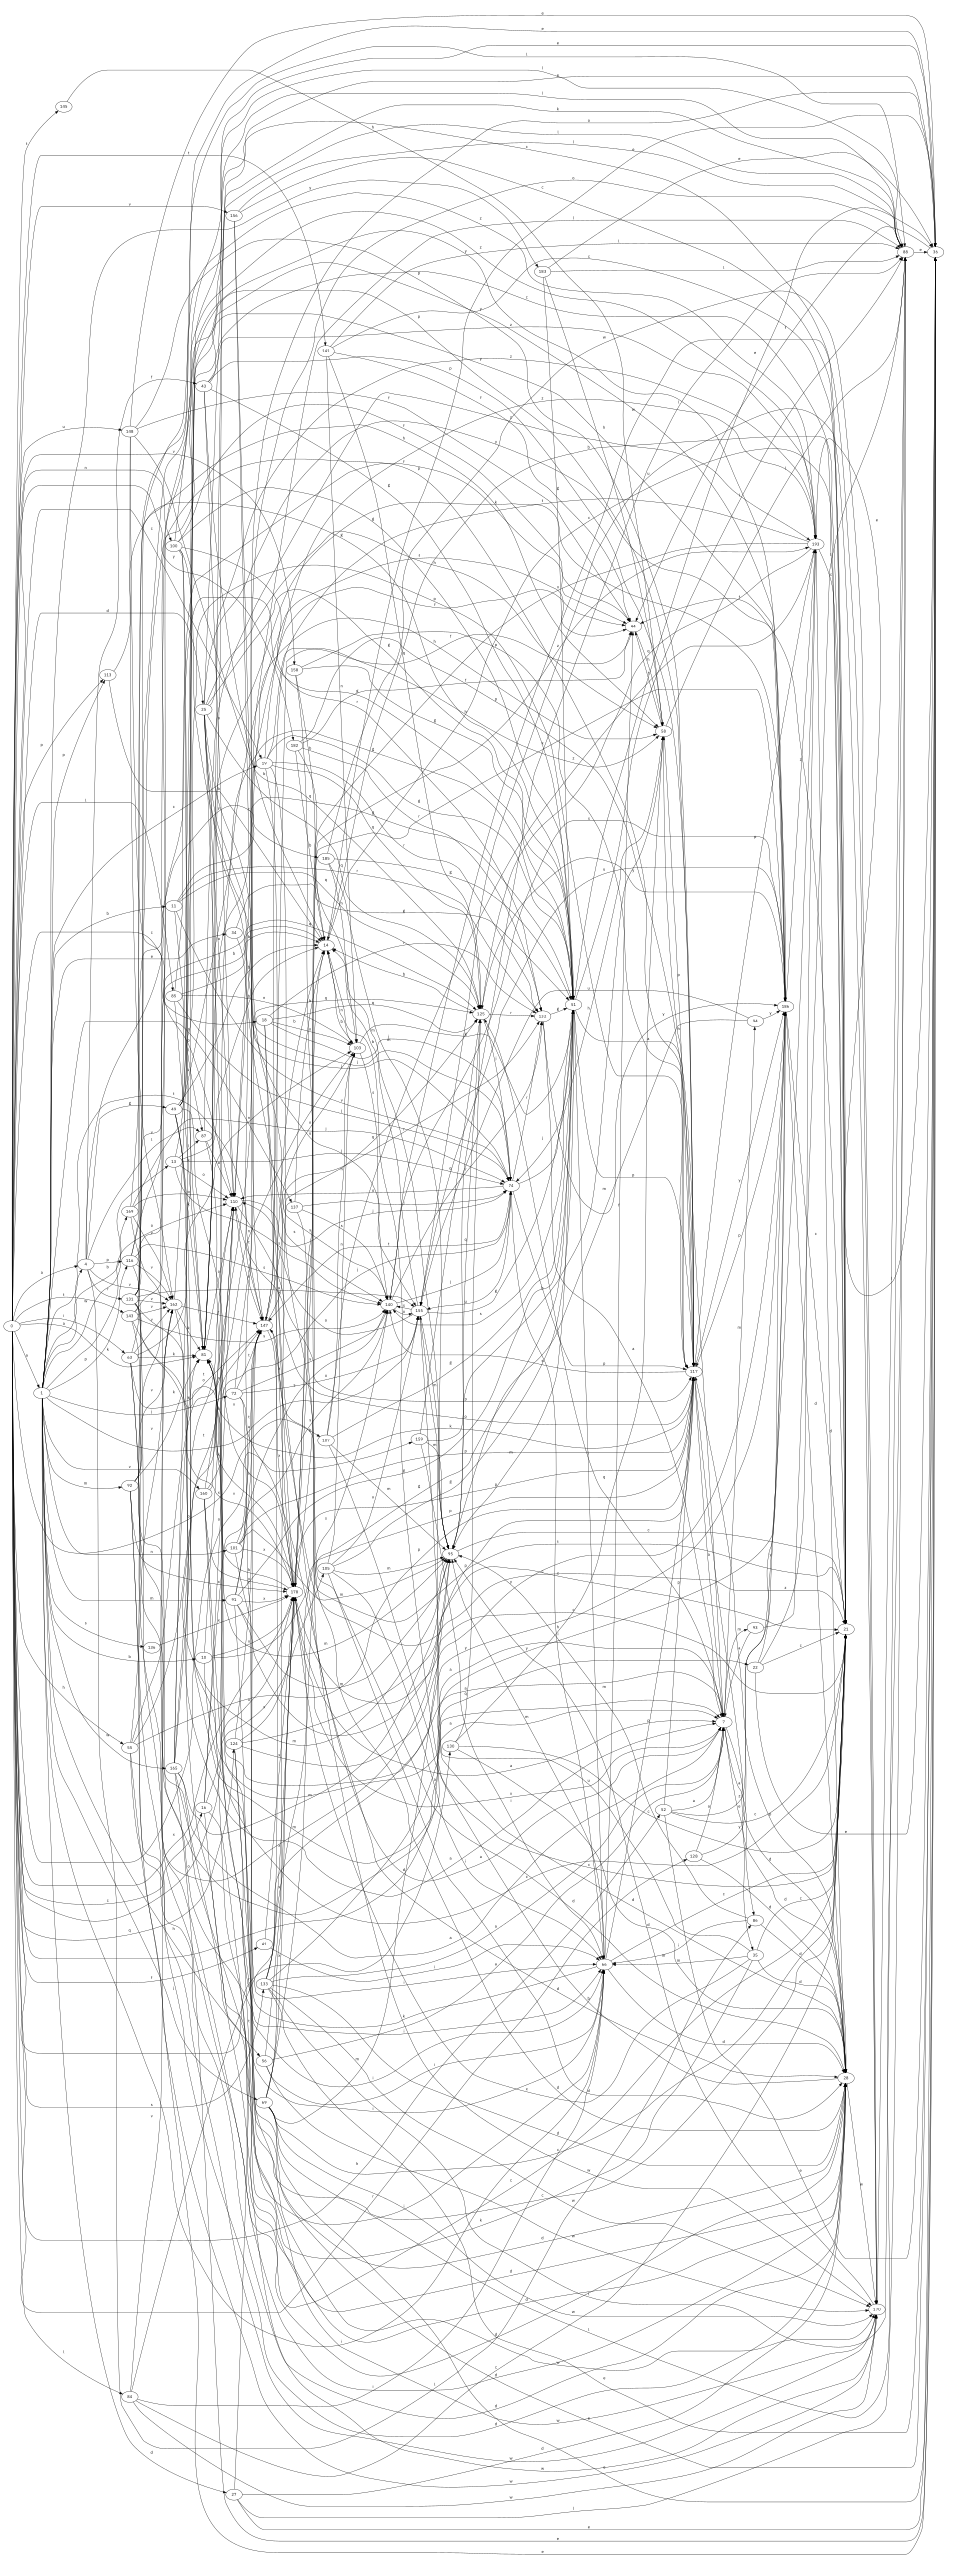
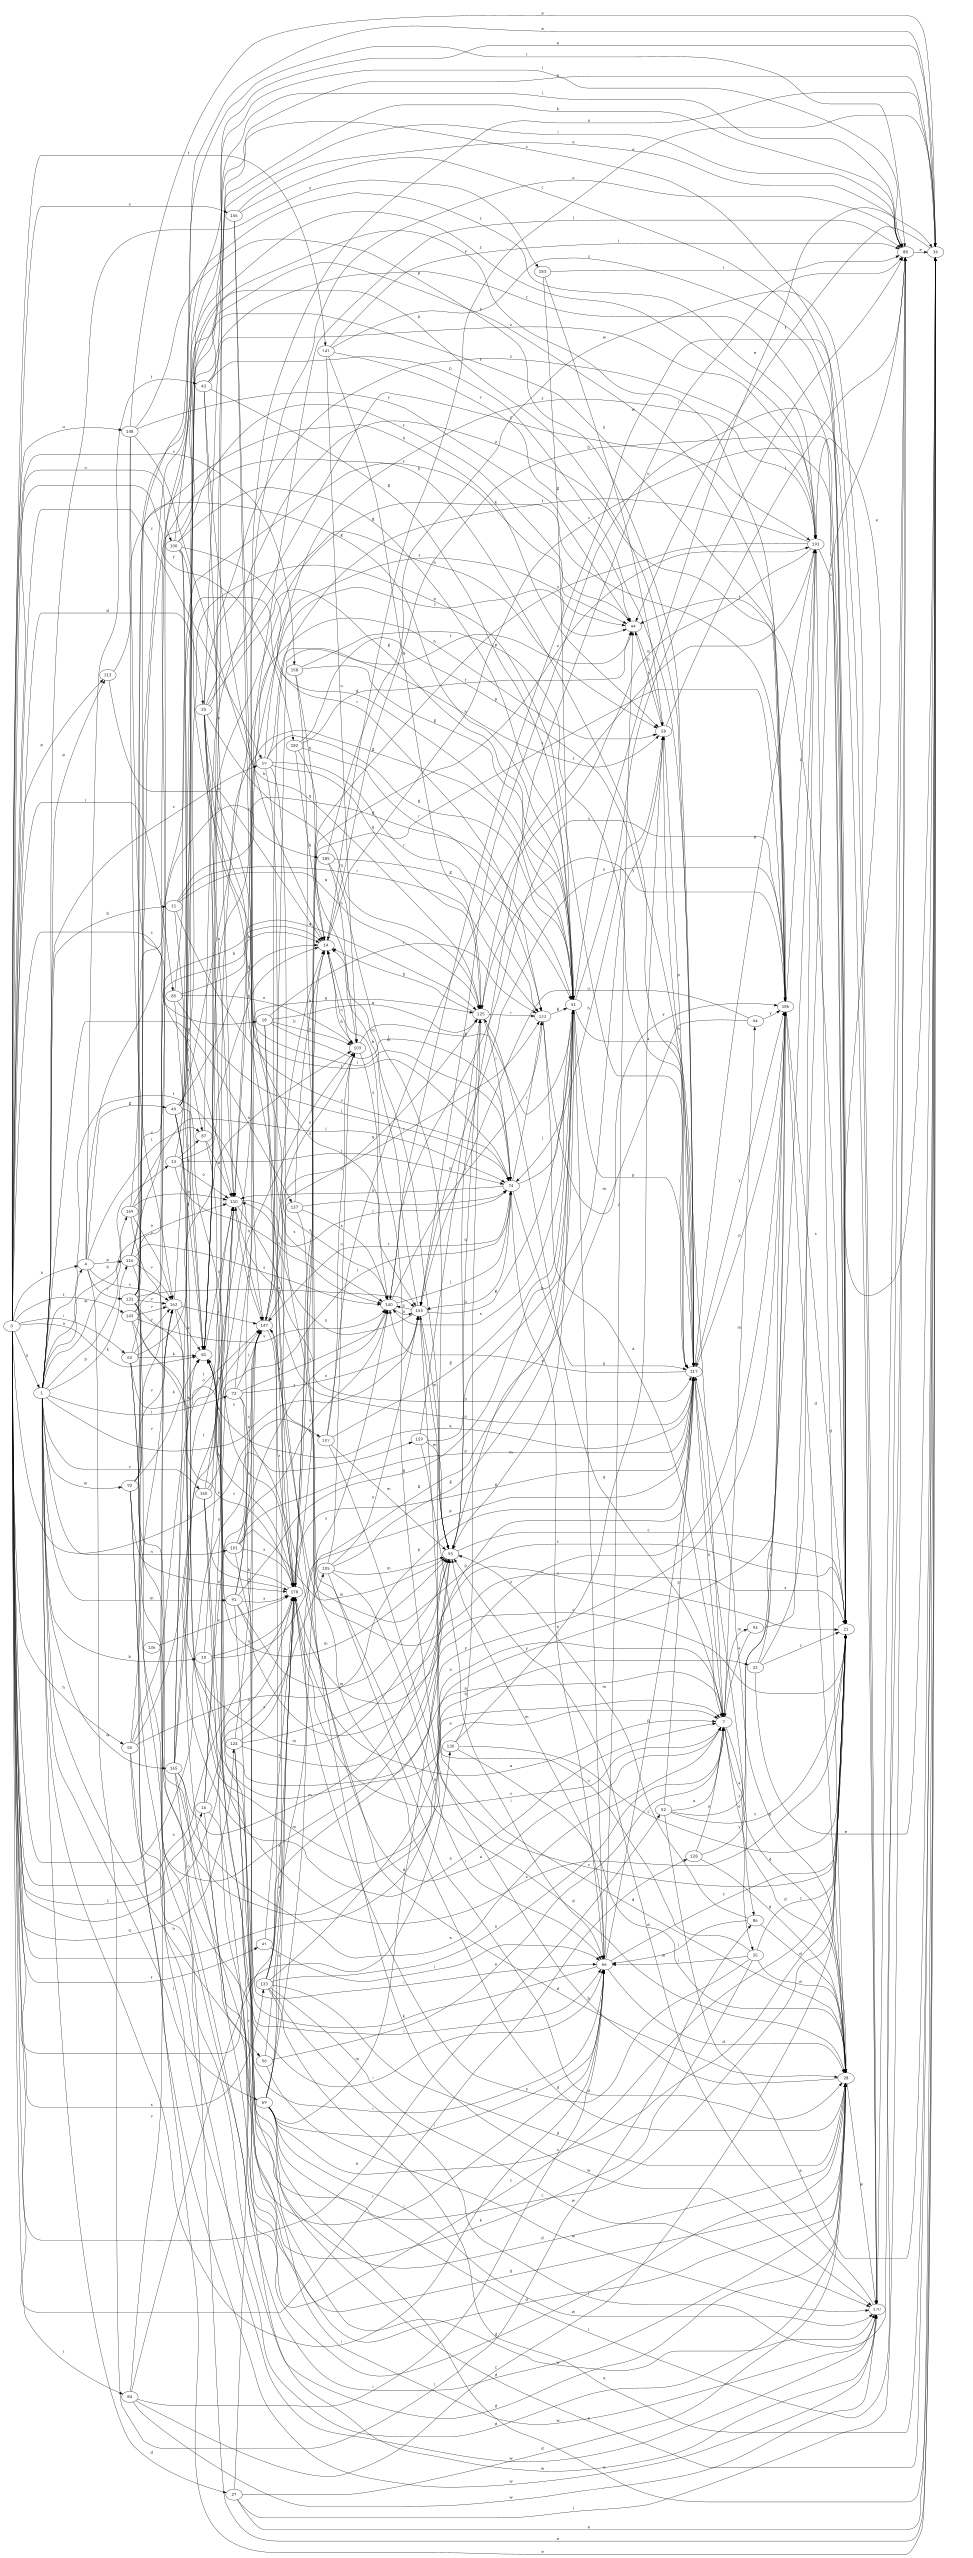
node "145": removed
edge "156" -> "88": label "l" -> "o"
edge "183" -> "36": removed, label "e"
node "34": removed
edge "1" -> "136": removed, label "s"
edge "35" -> "66": label "m" -> "i"
edge "56" -> "66": now "69" -> "66"
